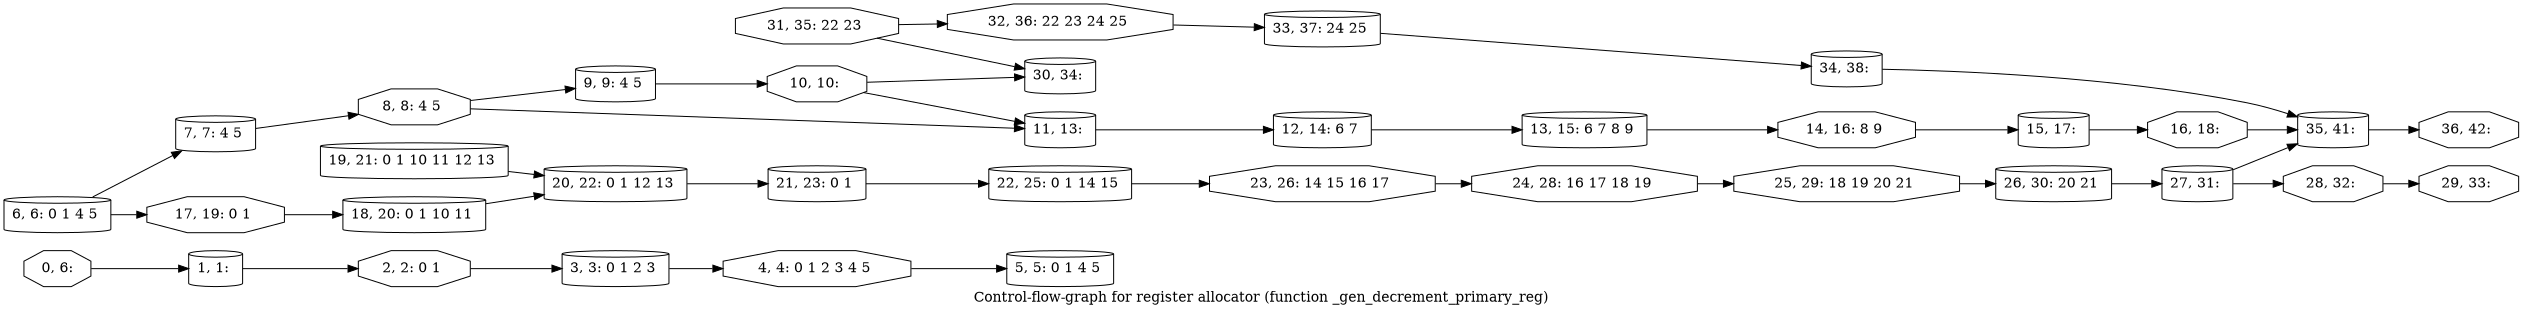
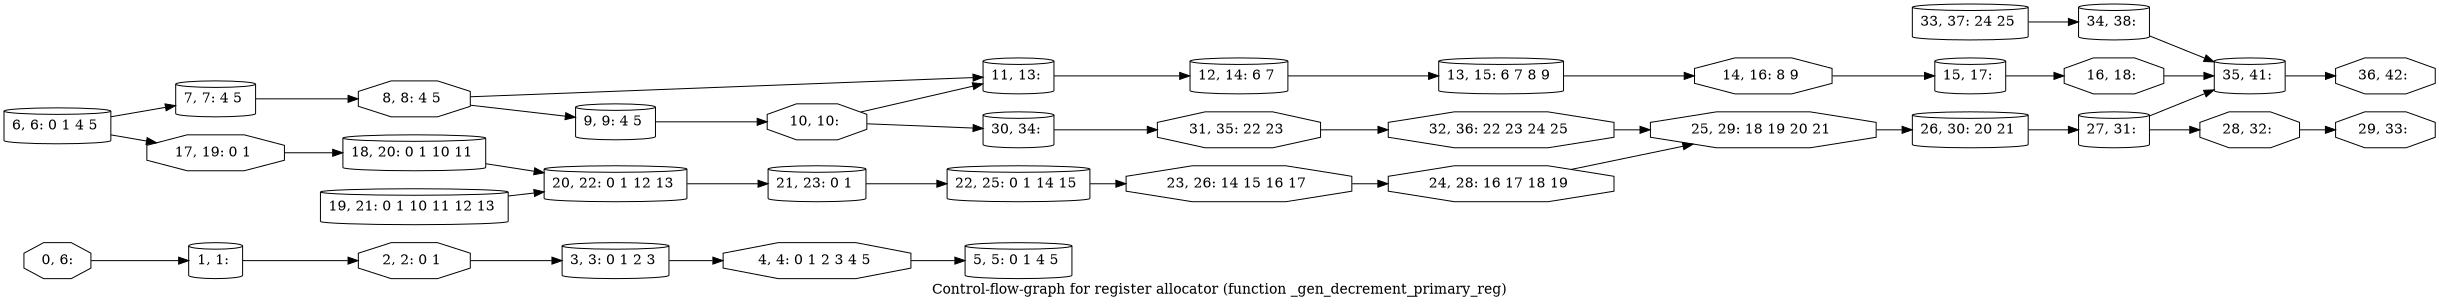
edge "32, 36: 22 23 24 25" -> "33, 37: 24 25": now "32, 36: 22 23 24 25" -> "25, 29: 18 19 20 21"
edge "31, 35: 22 23" -> "30, 34:": reversed
